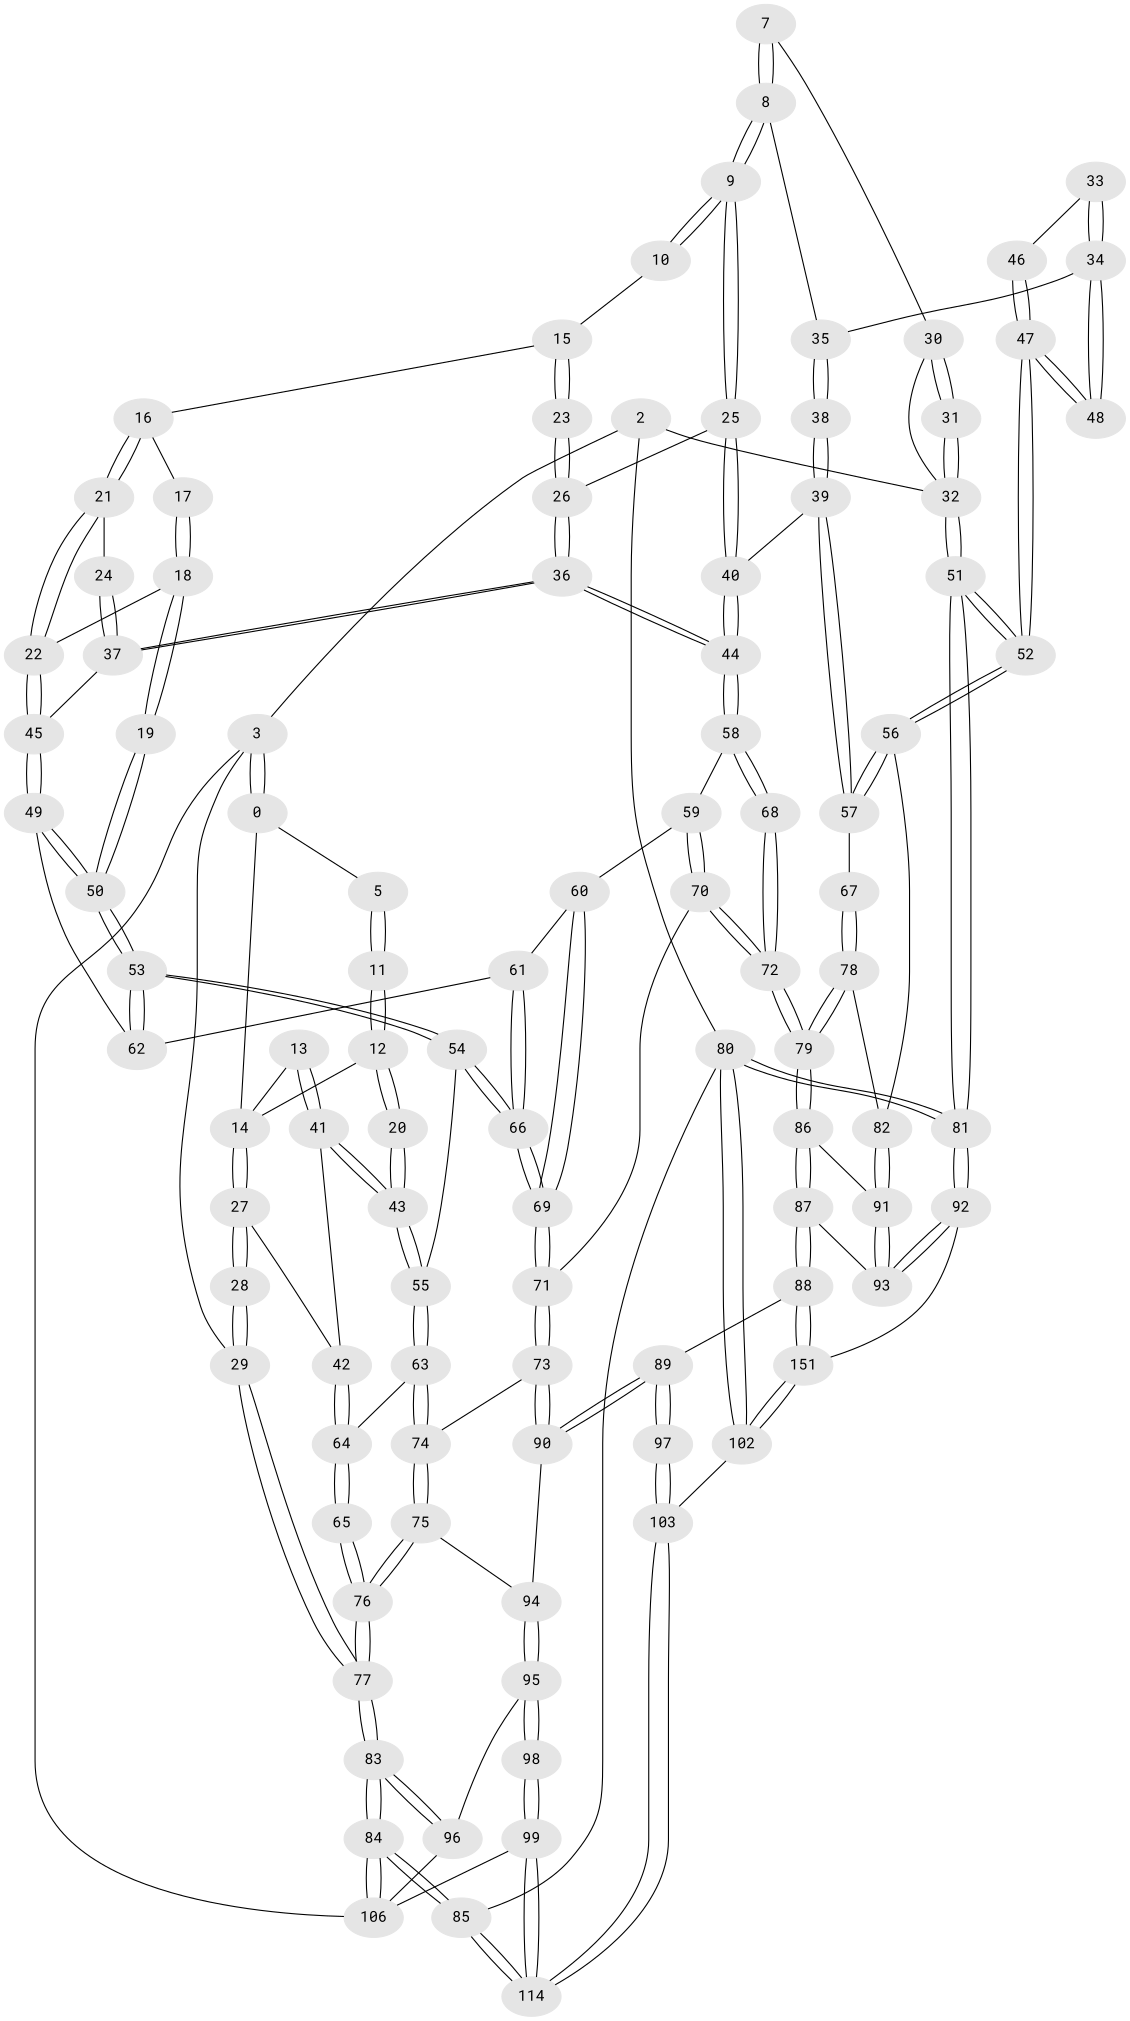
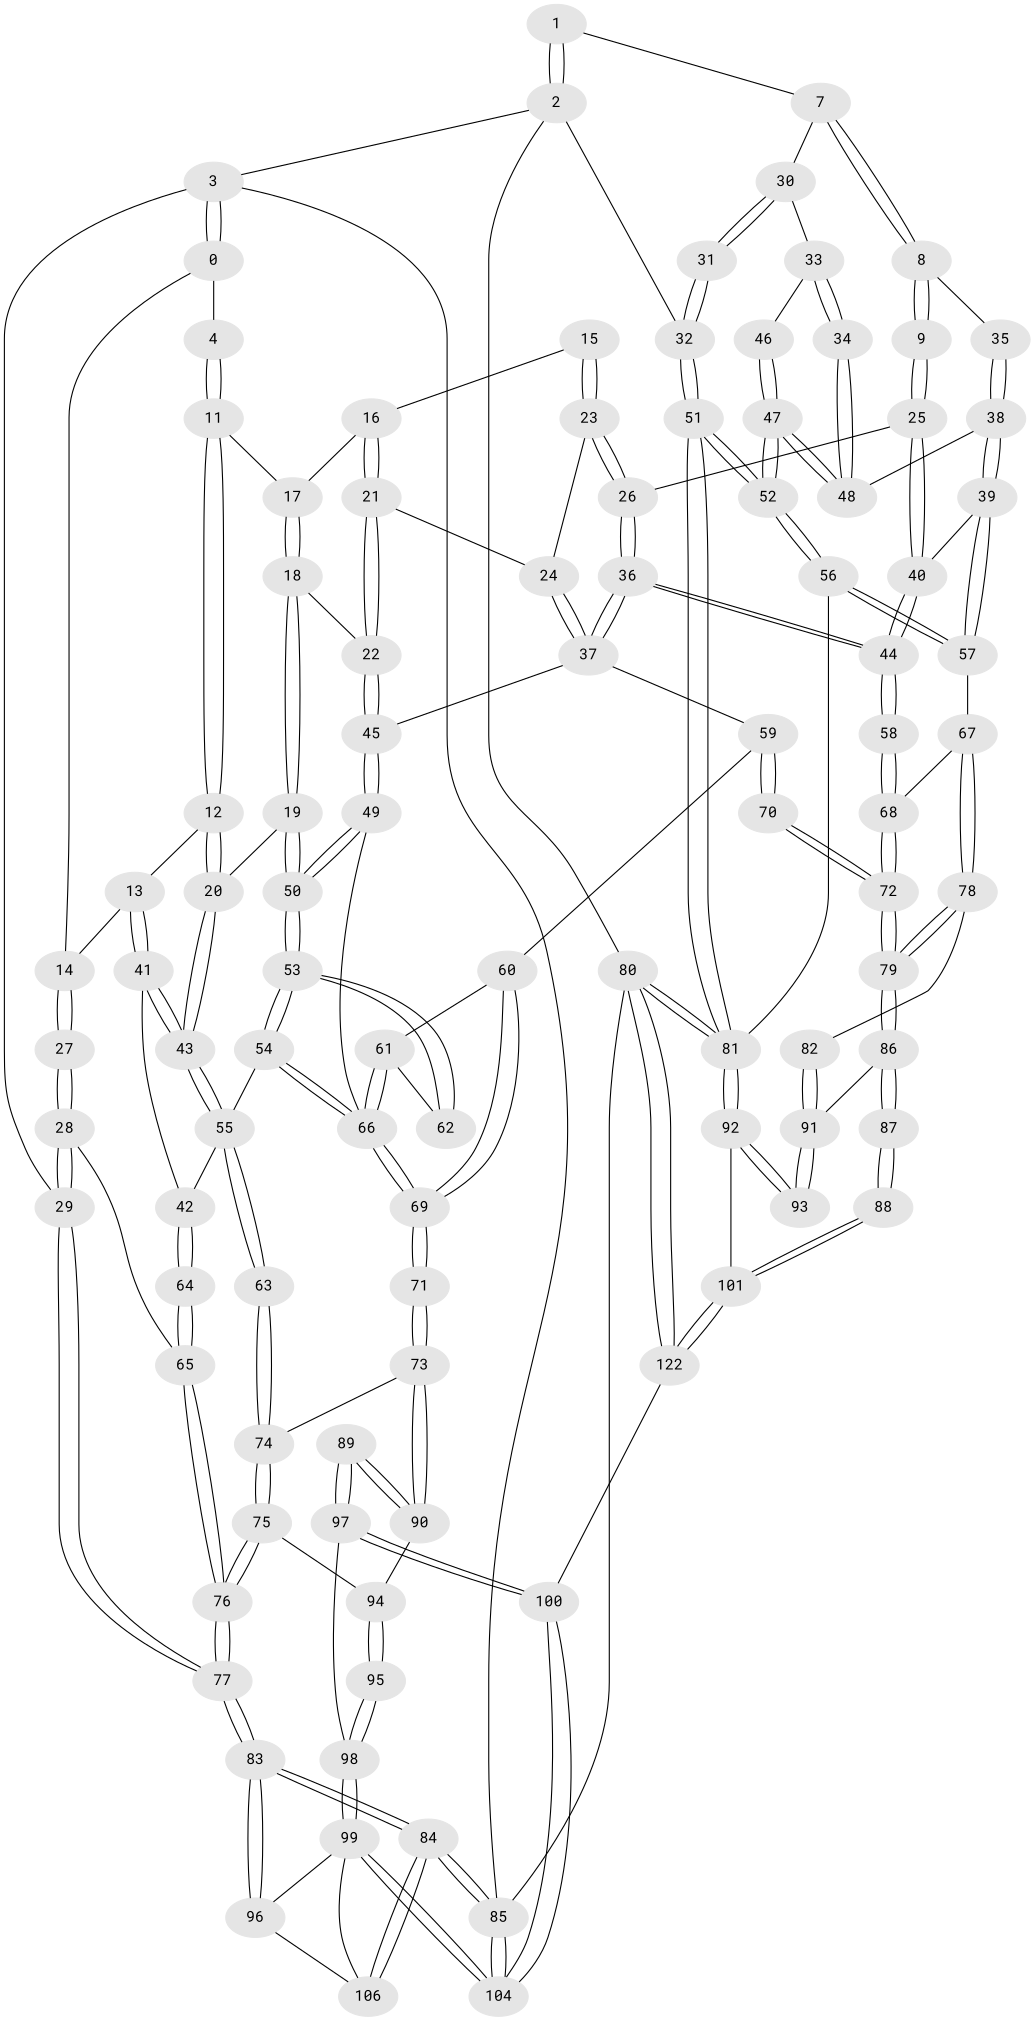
node "1": added
node "10": removed
edge "34" -- "35": removed
edge "30" -- "32": now "30" -- "33"
edge "38" -- "48": added
edge "11" -- "17": added
edge "23" -- "24": added
edge "58" -- "59": now "37" -- "59"
edge "67" -- "68": added
edge "19" -- "20": added
node "5": label "5" -> "4"
edge "56" -- "82": now "56" -- "81"
edge "49" -- "62": now "49" -- "66"
edge "12" -- "14": now "12" -- "13"
edge "70" -- "71": removed
edge "28" -- "65": added
edge "87" -- "93": removed
edge "27" -- "42": now "55" -- "42"
edge "88" -- "89": removed
node "151": label "151" -> "101"
edge "63" -- "64": removed
edge "3" -- "106": now "3" -- "85"
node "102": label "102" -> "122"
node "103": label "103" -> "100"
edge "97" -- "98": added
edge "95" -- "96": now "99" -- "96"
node "114": label "114" -> "104"
